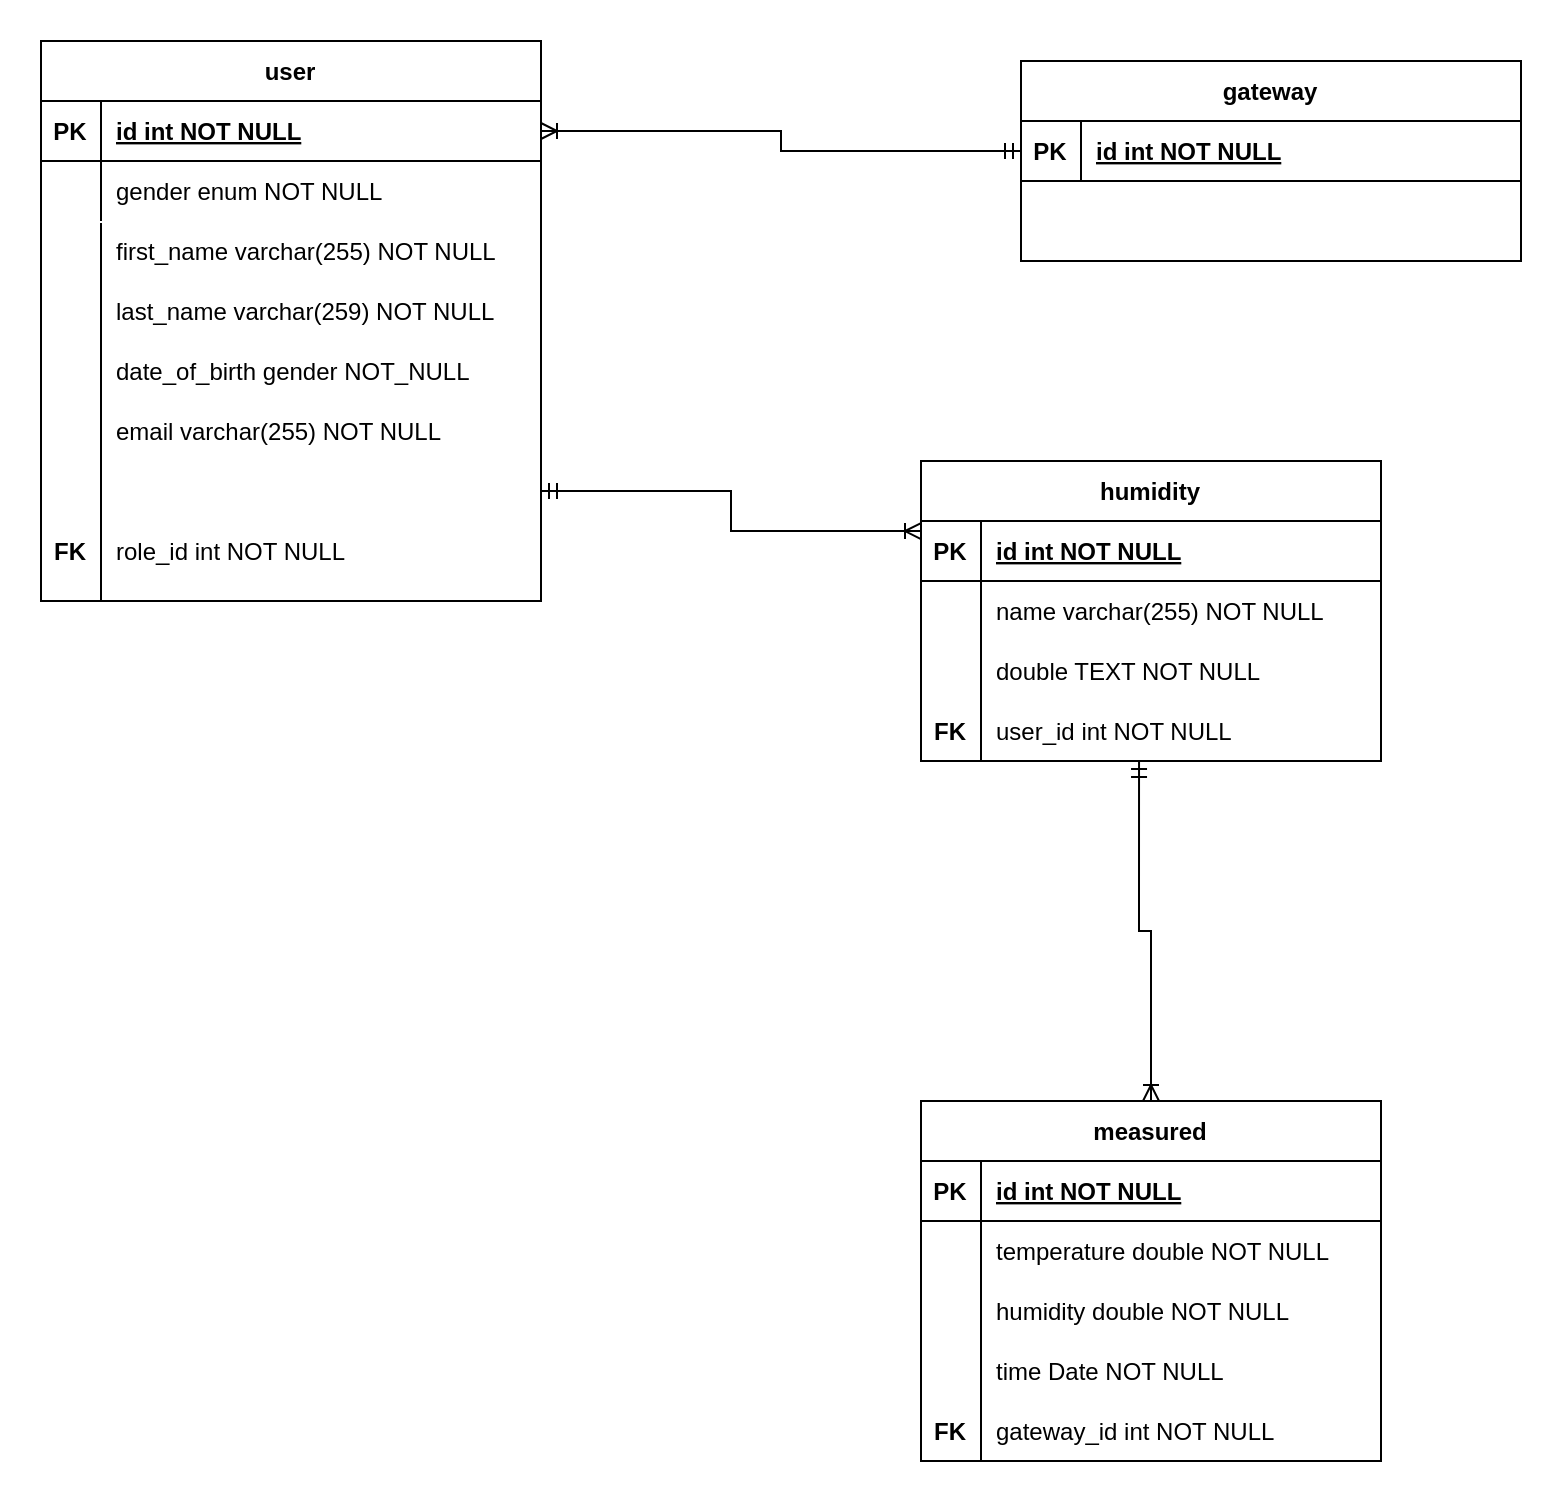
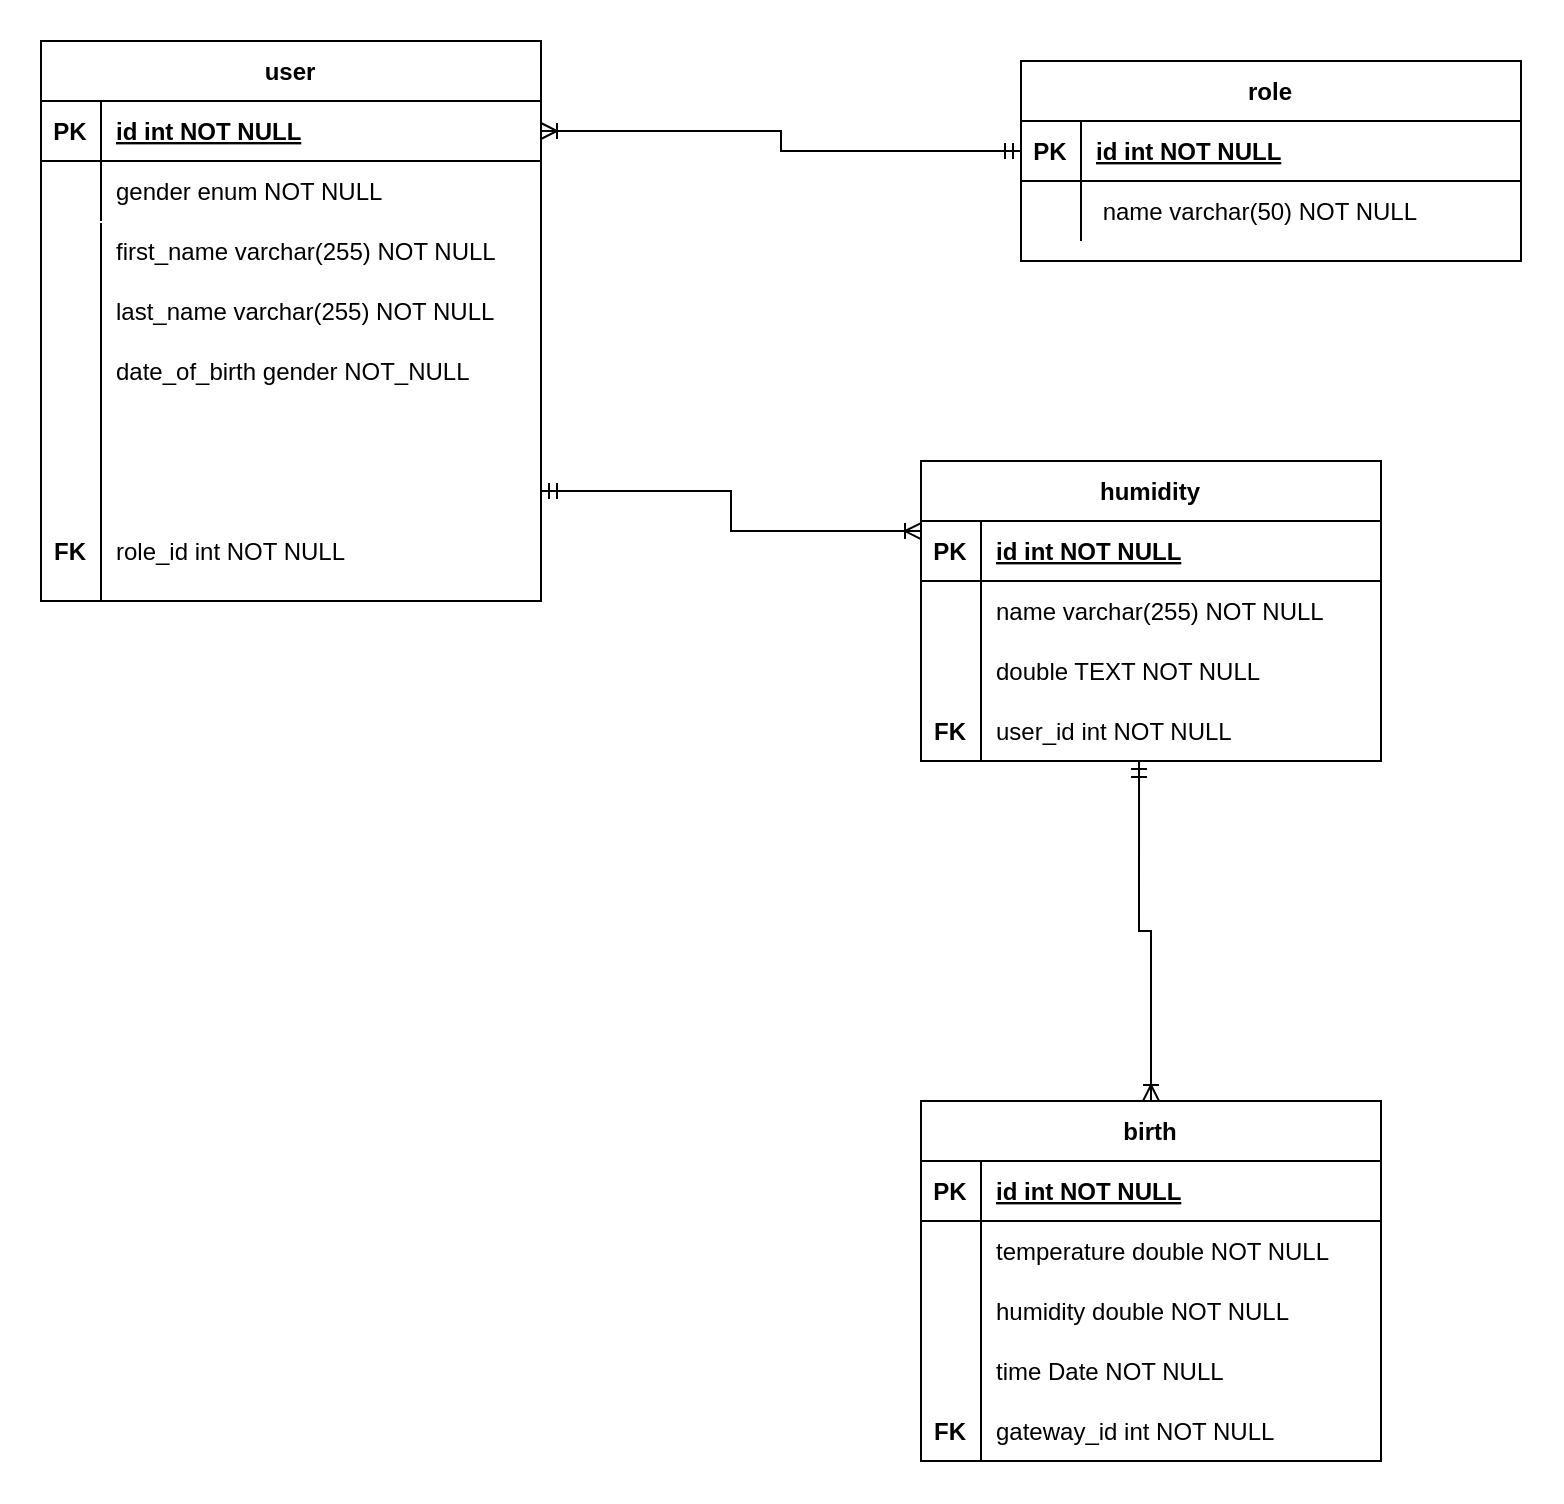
node "gateway": label "gateway" -> "role"
node "name varchar(50) NOT NULL": added
node "last_name varchar(259) NOT NULL": label "last_name varchar(259) NOT NULL" -> "last_name varchar(255) NOT NULL"
node "email varchar(255) NOT NULL": removed
node "measured": label "measured" -> "birth"
